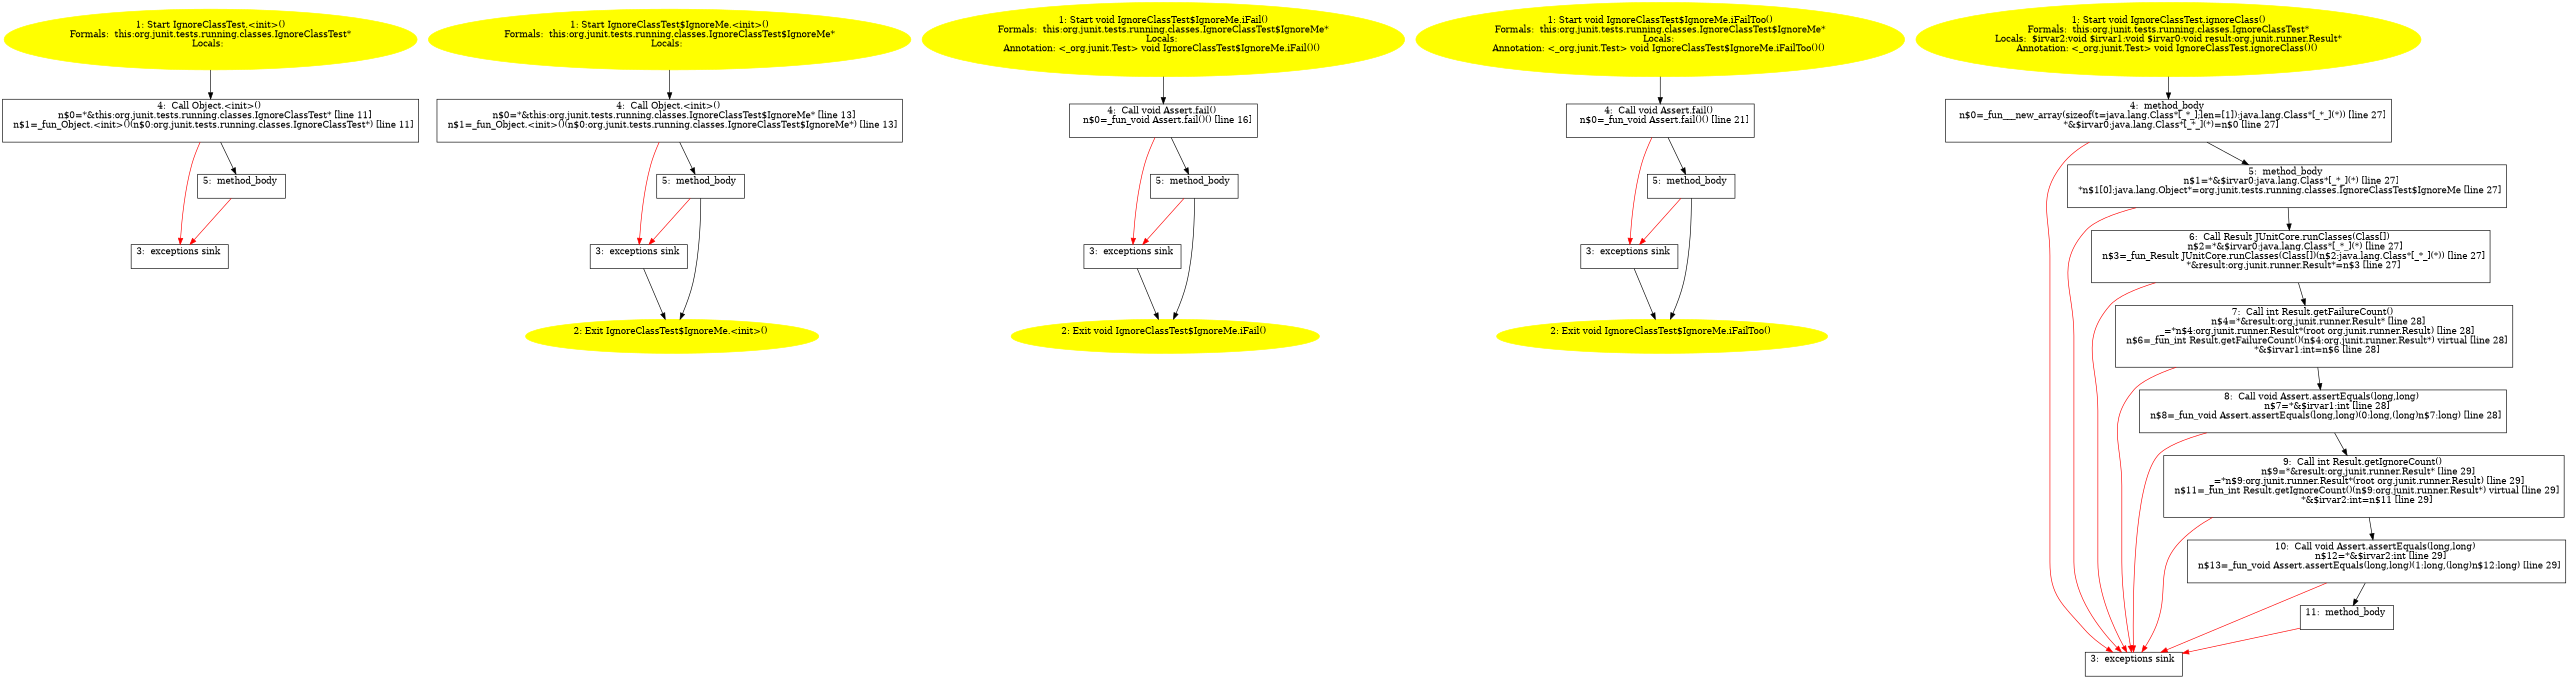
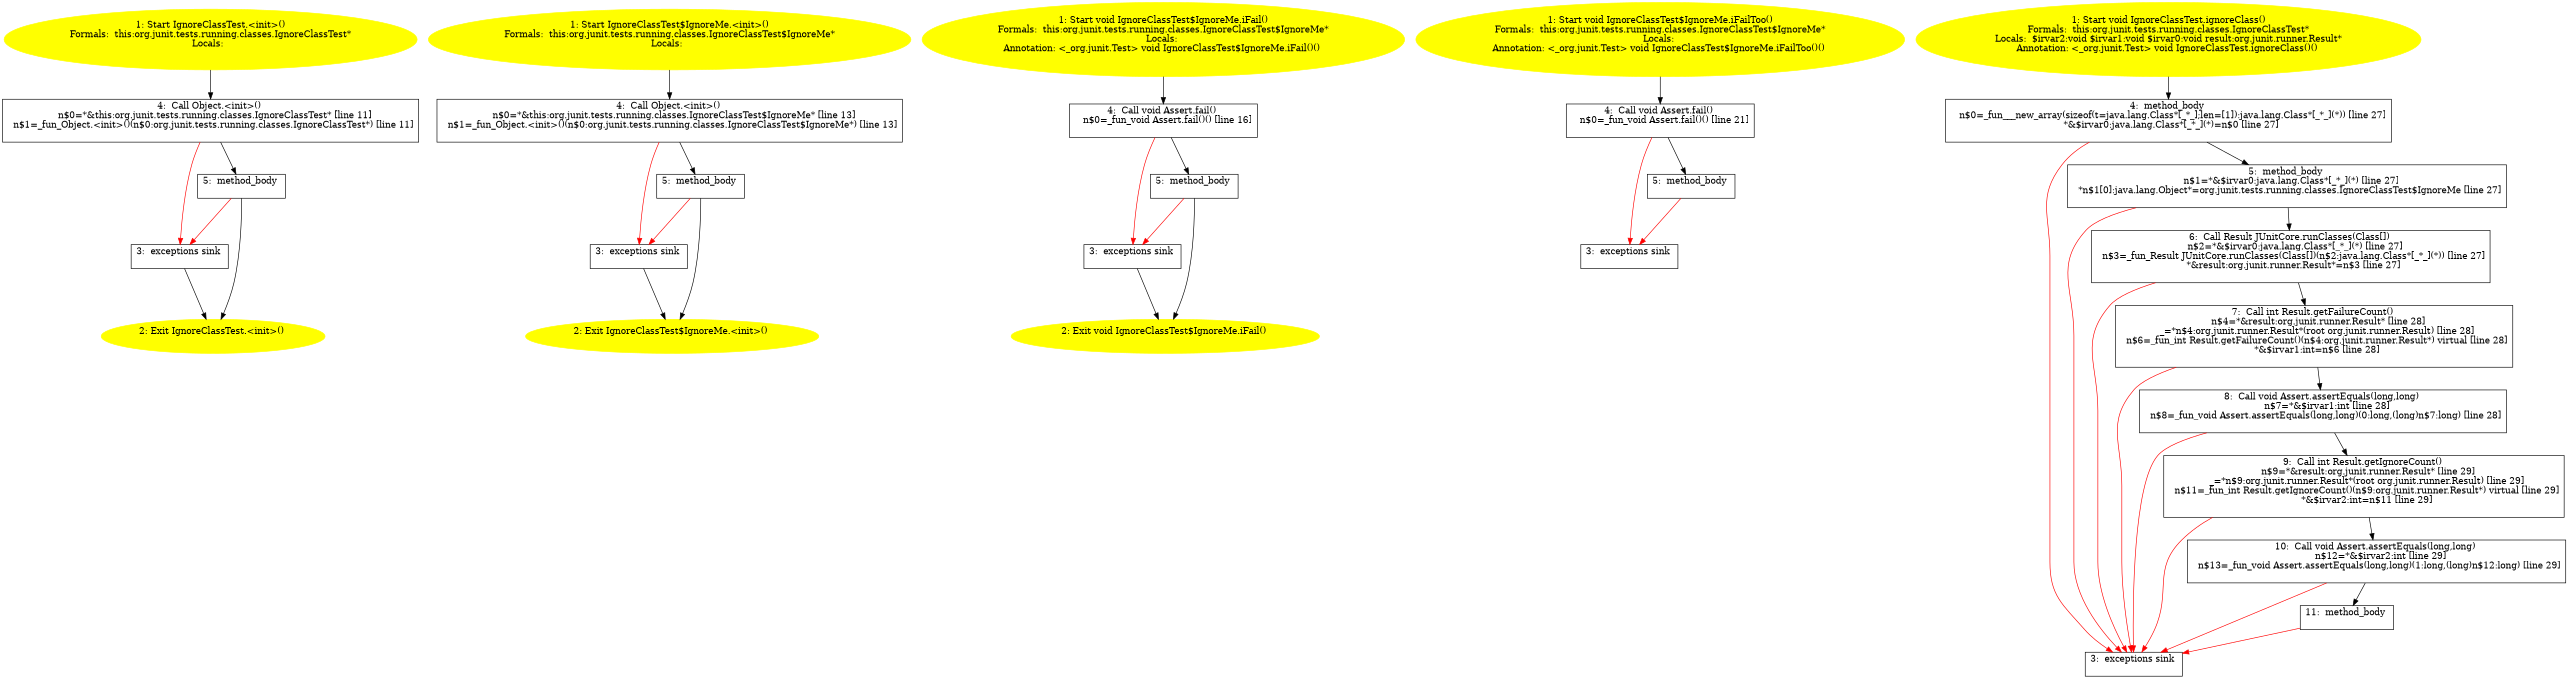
node "2: Exit IgnoreClassTest.<init>()": added
node "2: Exit void IgnoreClassTest$IgnoreMe.iFailToo()": removed
